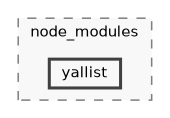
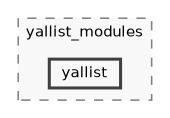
cluster "node_modules": label "node_modules" -> "yallist_modules"
